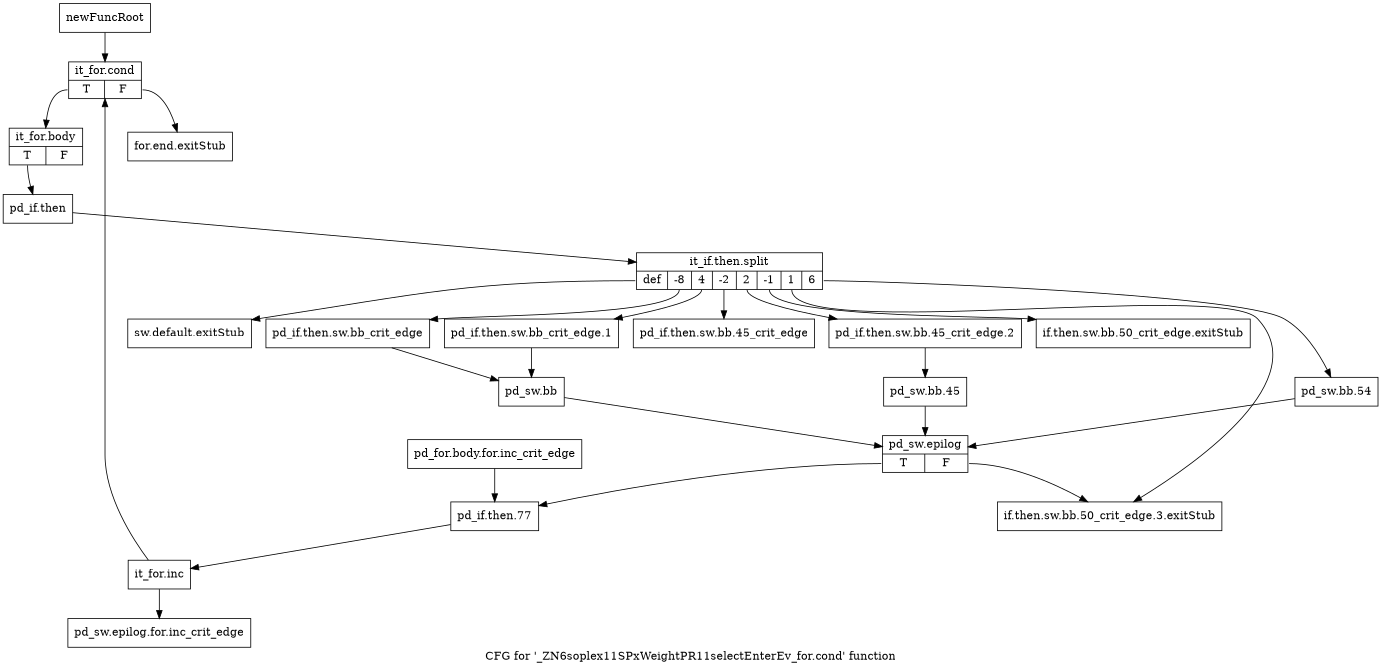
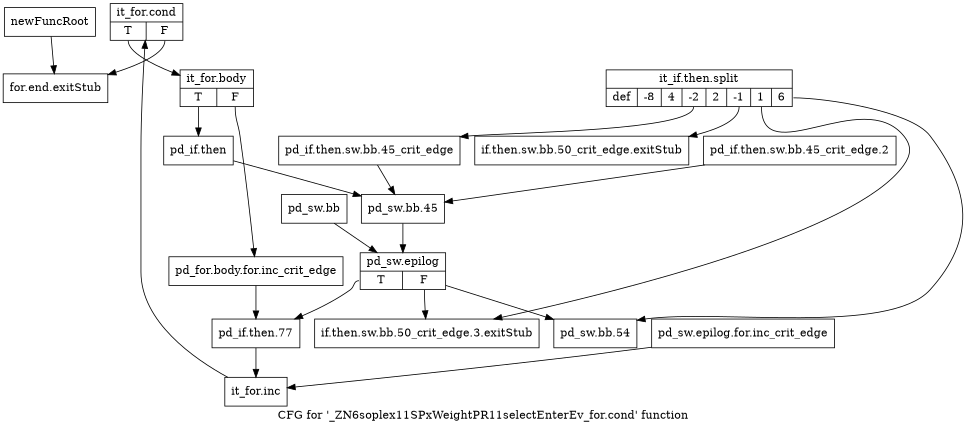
edge "newFuncRoot" -> "it_for.cond": now "newFuncRoot" -> "for.end.exitStub"
edge "pd_if.then.sw.bb.45_crit_edge" -> "pd_sw.bb.45": added
edge "it_for.body" -> "pd_for.body.for.inc_crit_edge": added
edge "pd_if.then" -> "it_if.then.split": now "pd_if.then" -> "pd_sw.bb.45"
edge "it_if.then.split" -> "pd_if.then.sw.bb.45_crit_edge.2": removed
node "sw.default.exitStub": removed
node "pd_if.then.sw.bb_crit_edge": removed
node "pd_if.then.sw.bb_crit_edge.1": removed
edge "pd_sw.bb.54" -> "pd_sw.epilog": reversed
edge "it_for.inc" -> "pd_sw.epilog.for.inc_crit_edge": reversed
